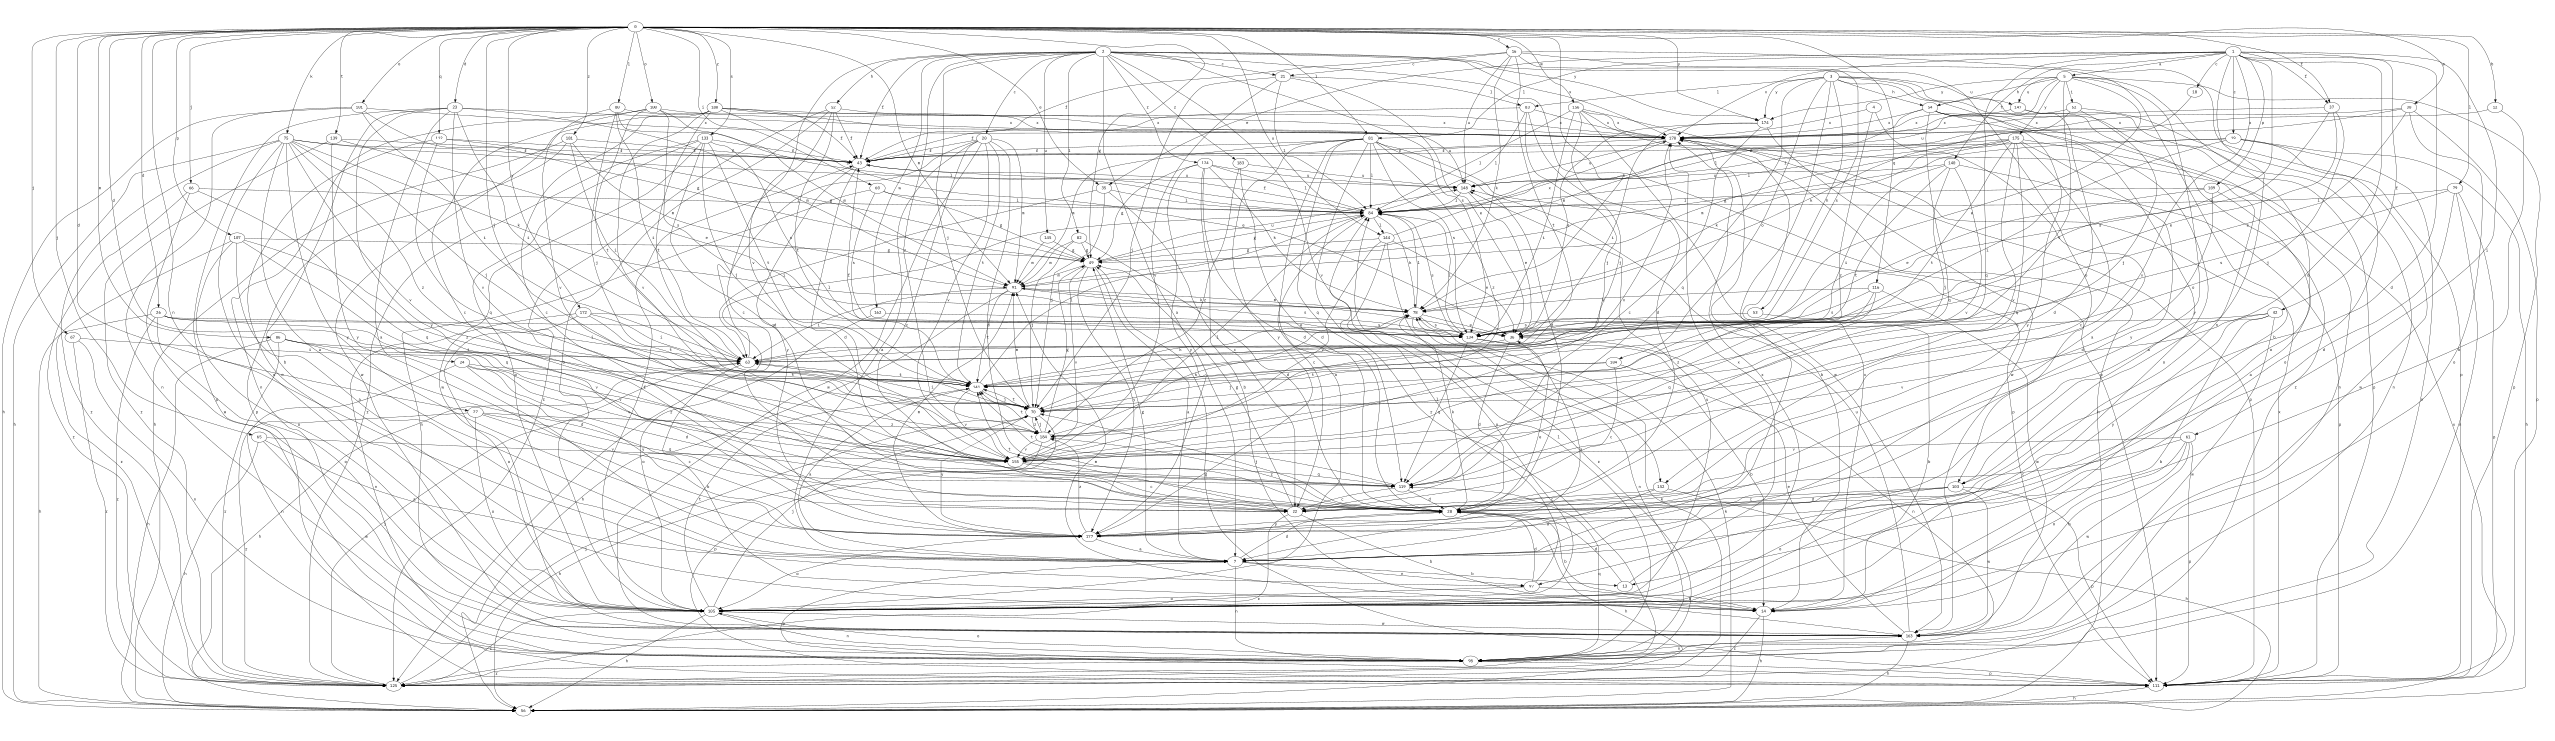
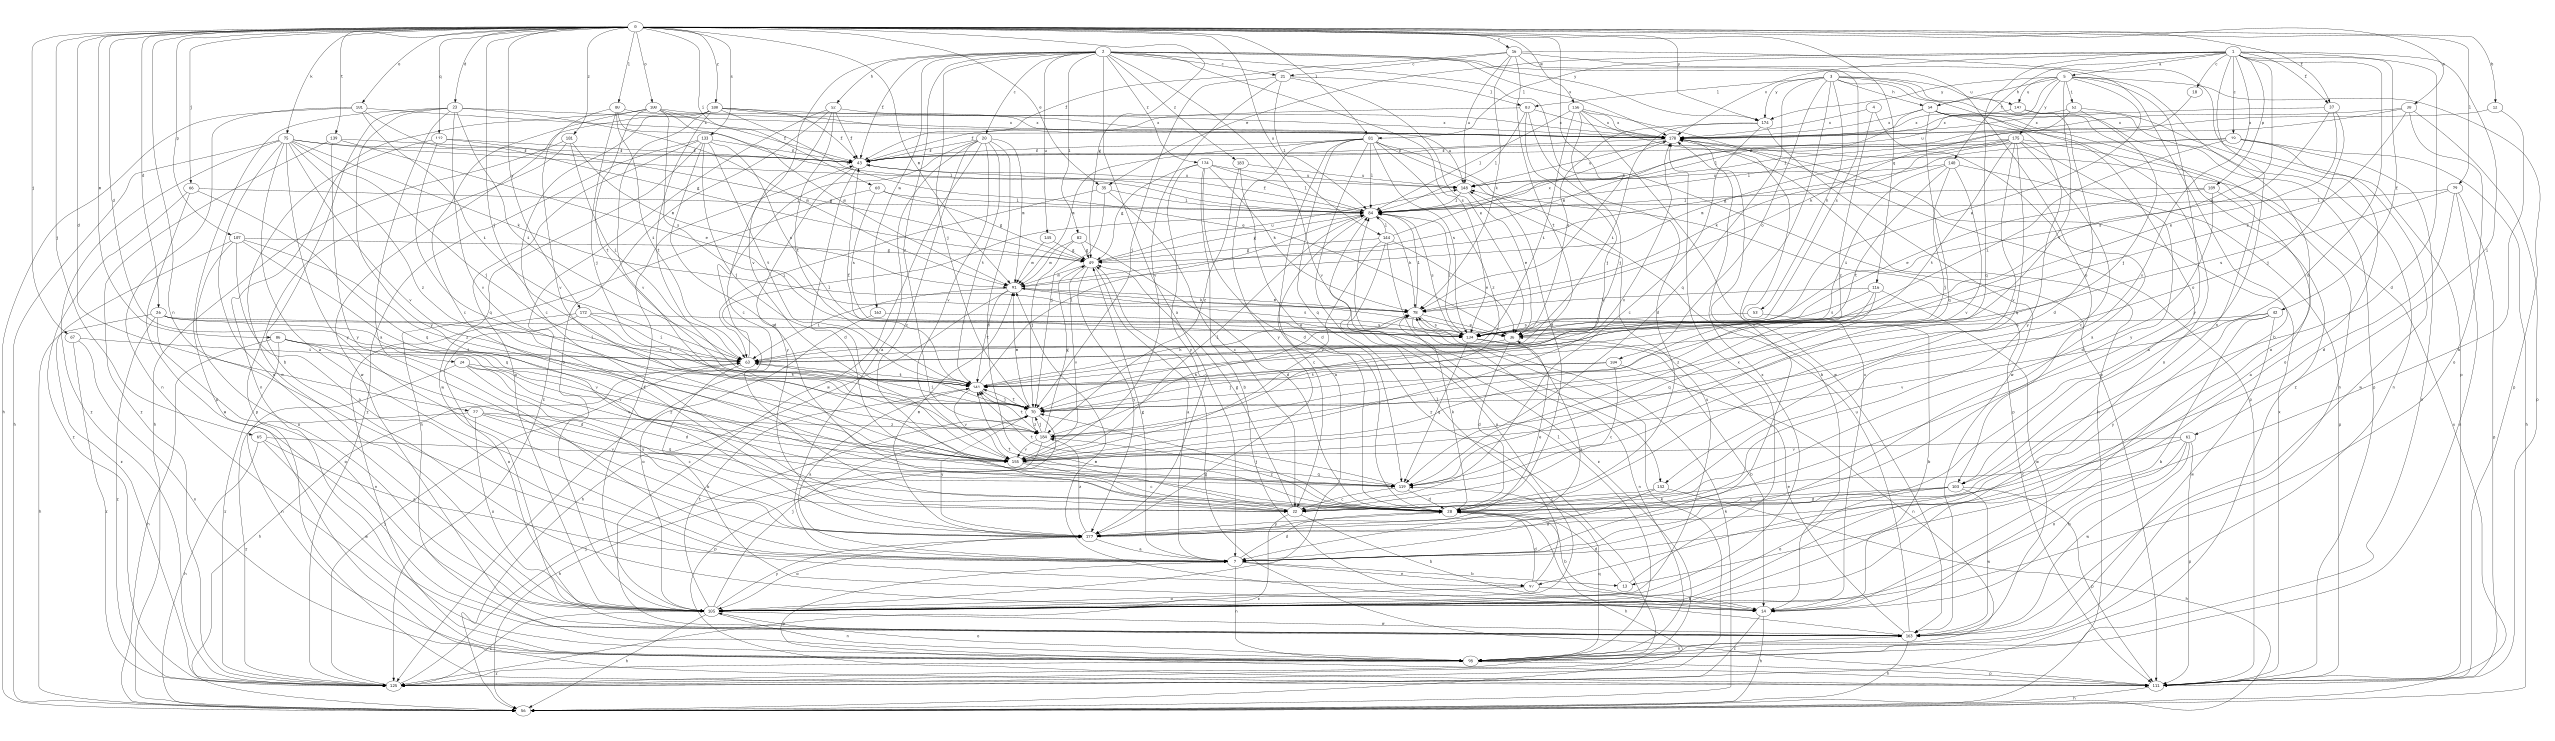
edge "181" -> "43": now "100" -> "43"
edge "84" -> "144": reversed
edge "105" -> "177": added, label "y"
